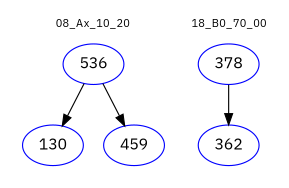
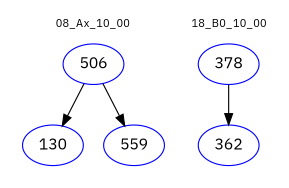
cluster "08_Ax_10_20": label "08_Ax_10_20" -> "08_Ax_10_00"
cluster "18_B0_70_00": label "18_B0_70_00" -> "18_B0_10_00"
node "536": label "536" -> "506"
node "459": label "459" -> "559"
